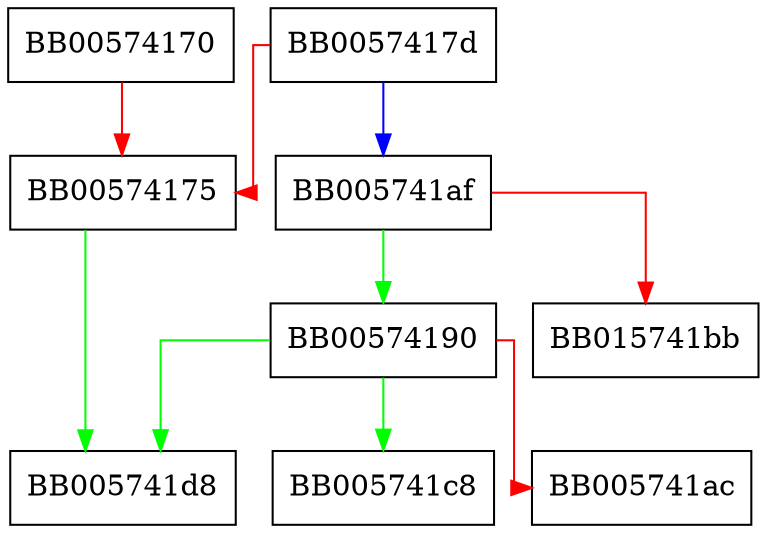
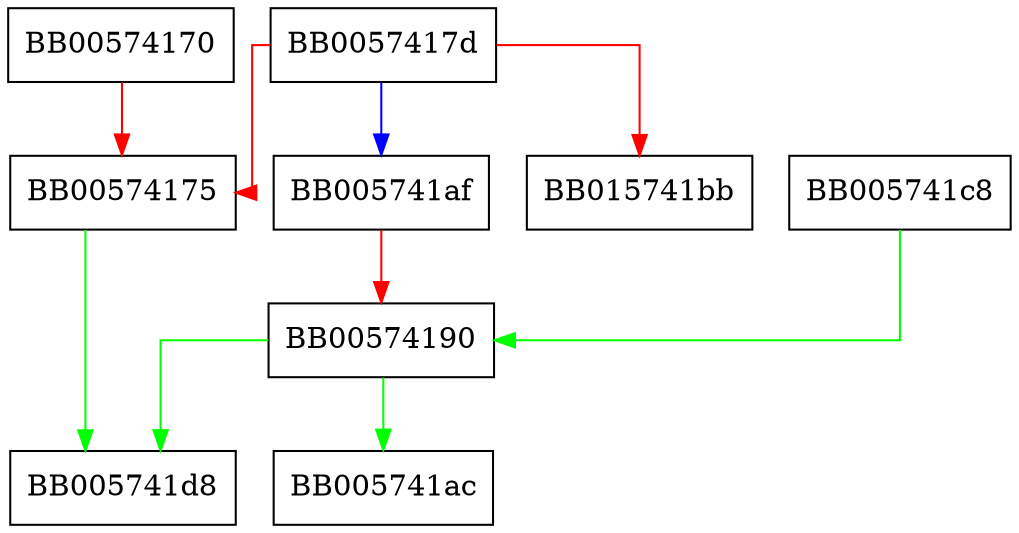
edge "BB005741af" -> "BB015741bb": now "BB0057417d" -> "BB015741bb"
edge "BB005741af" -> "BB00574190": color green -> red
edge "BB00574190" -> "BB005741c8": reversed
edge "BB00574190" -> "BB005741ac": color red -> green
